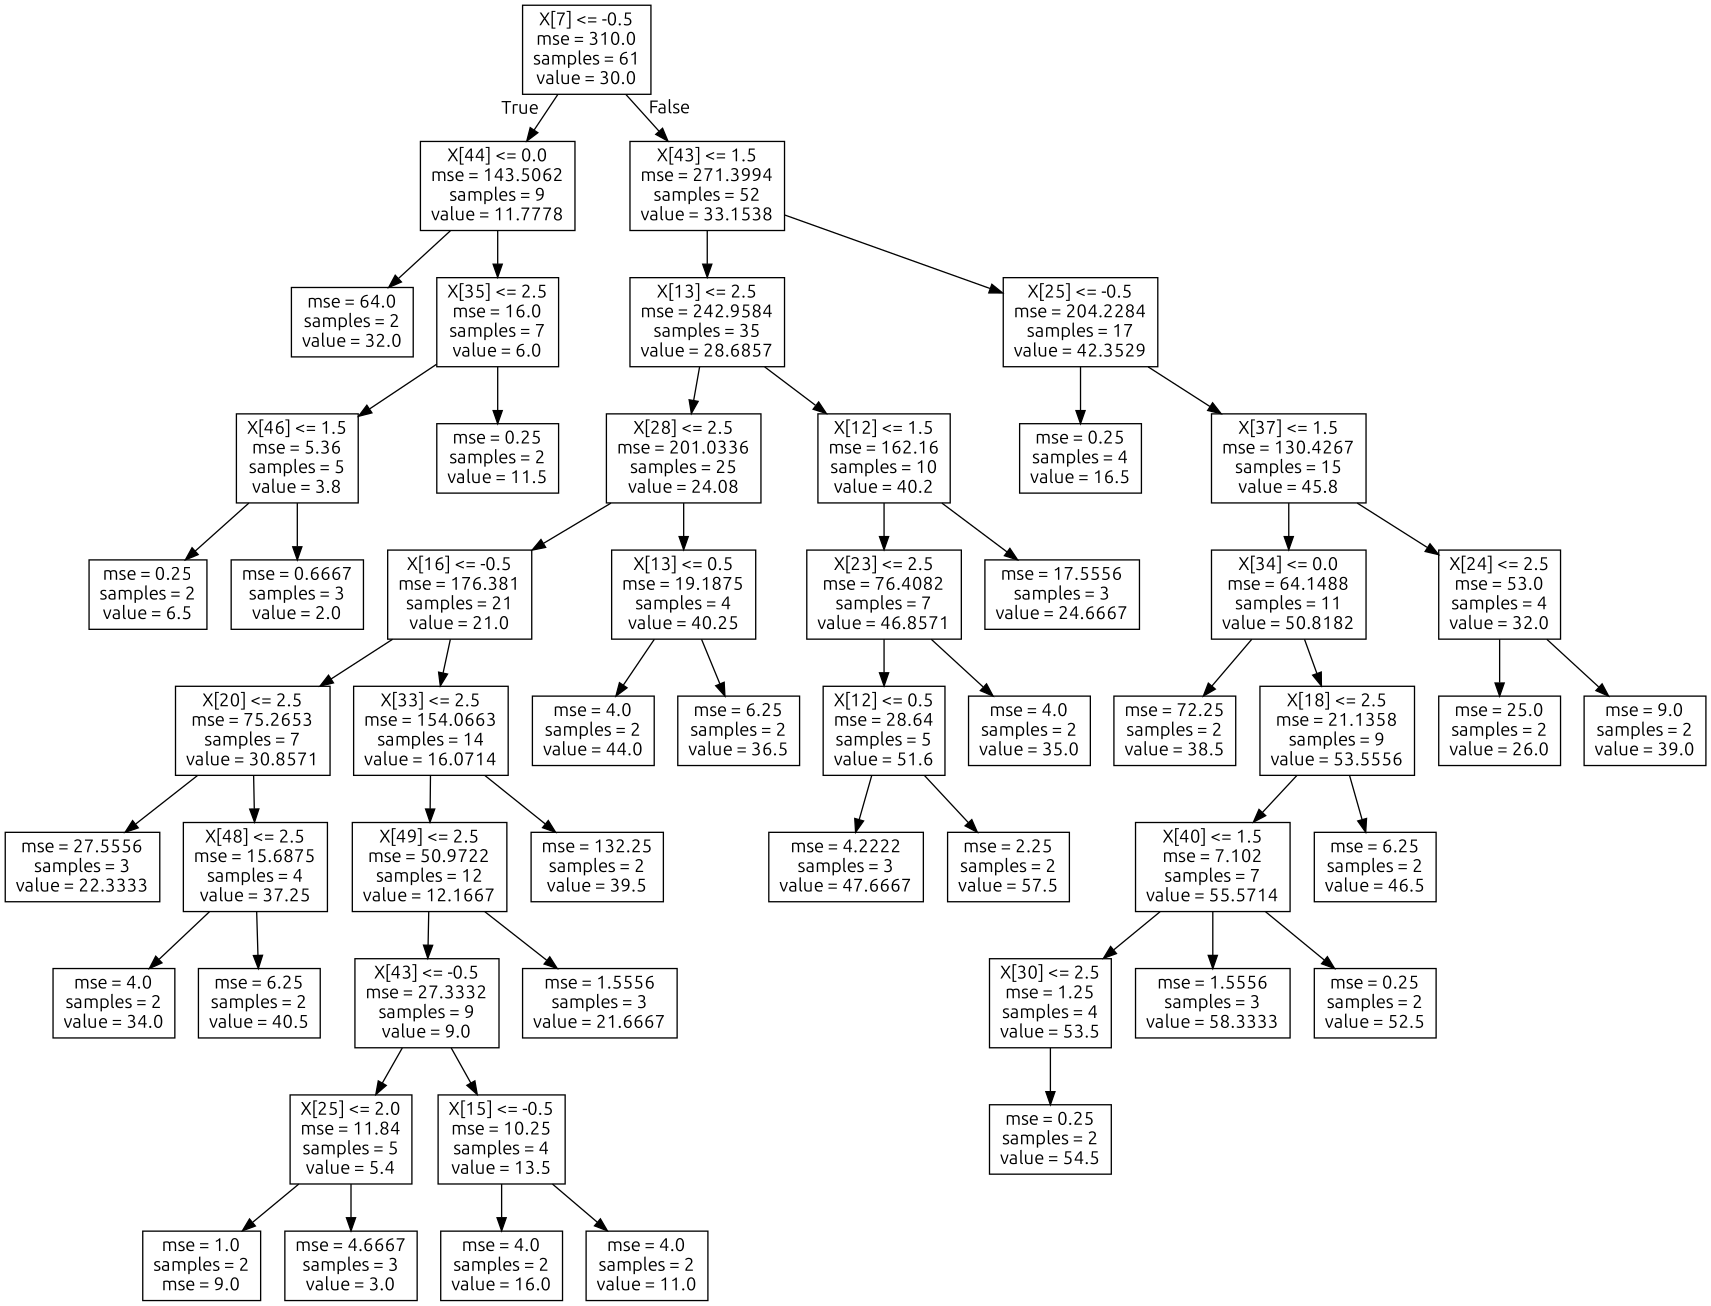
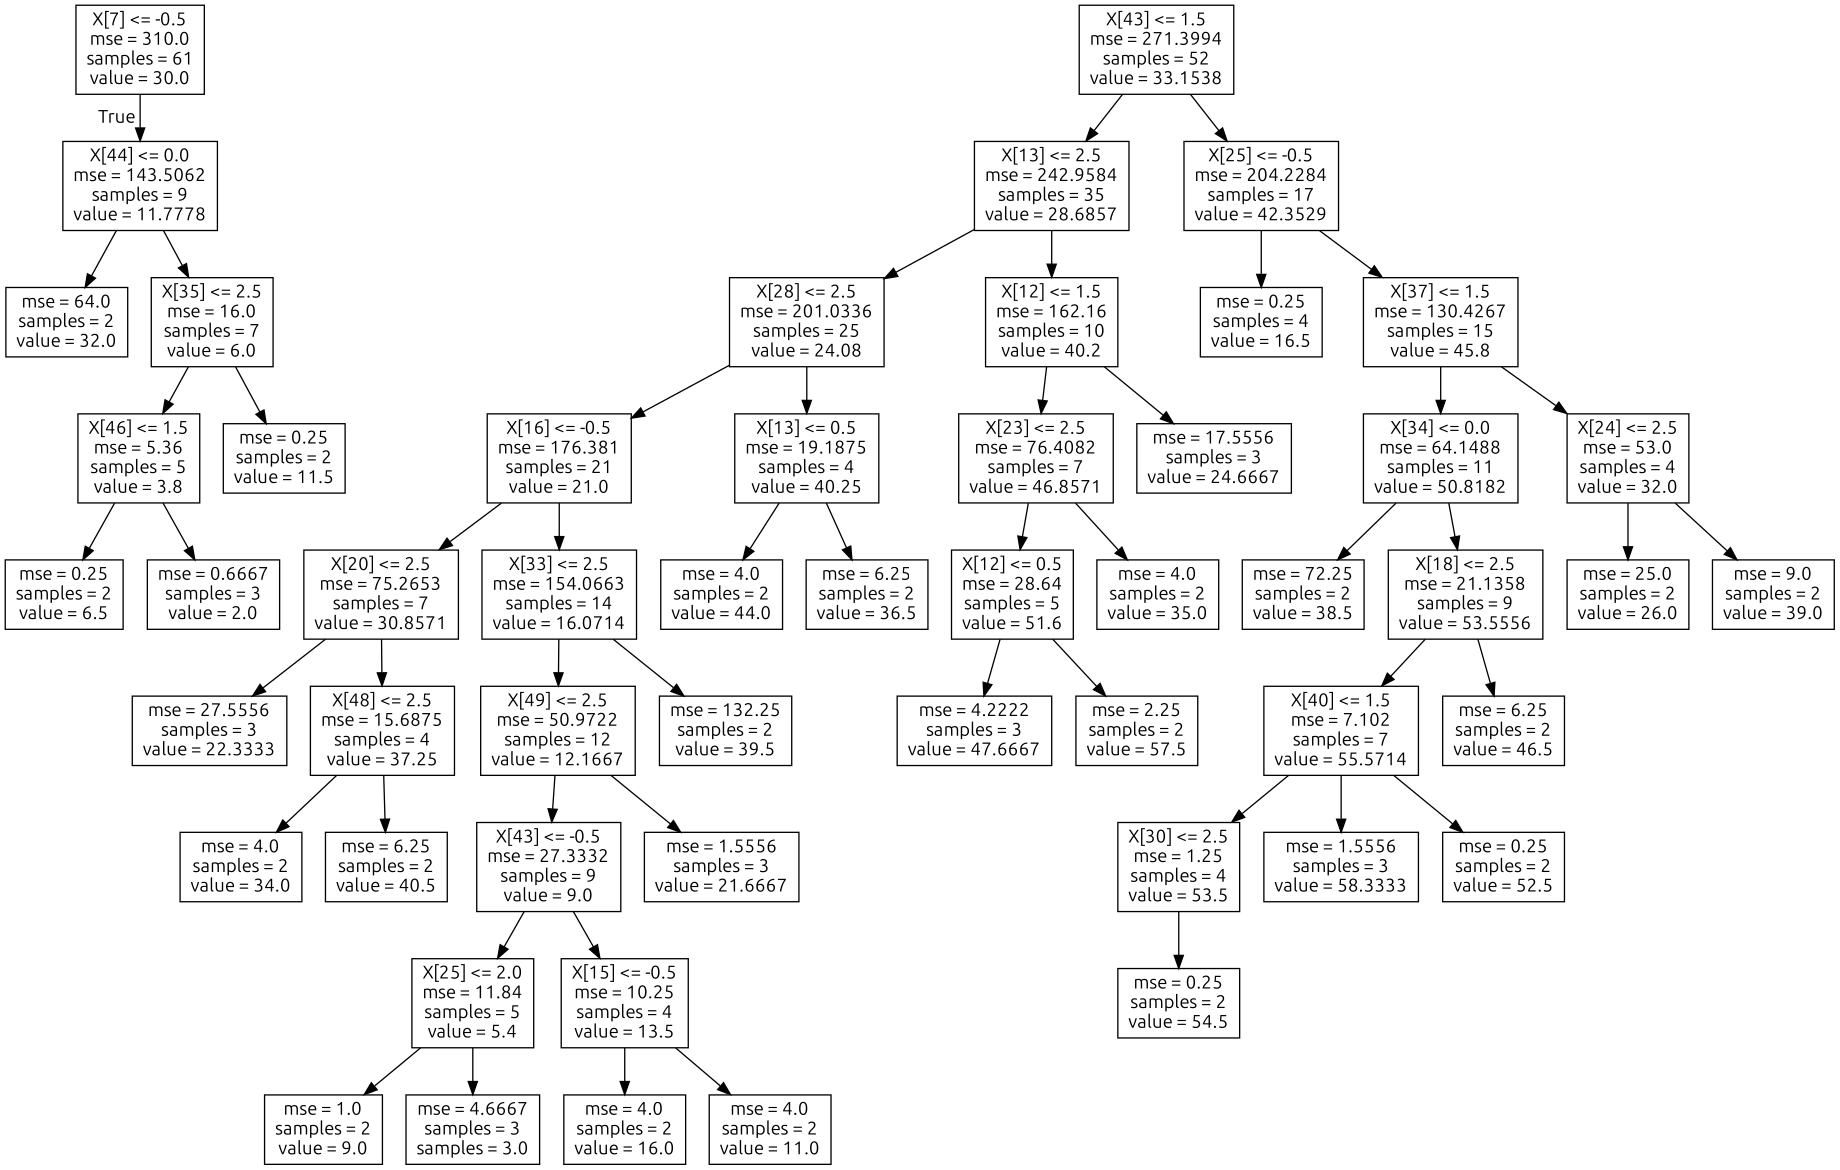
edge "X[7] <= -0.5 mse = 310.0 samples = 61 value = 30.0" -> "X[43] <= 1.5 mse = 271.3994 samples = 52 value = 33.1538": removed
node "mse = 1.0 samples = 2 mse = 9.0": label "mse = 1.0 samples = 2 mse = 9.0" -> "mse = 1.0 samples = 2 value = 9.0"
node "mse = 4.6667 samples = 3 value = 3.0": label "mse = 4.6667 samples = 3 value = 3.0" -> "mse = 4.6667 samples = 3 samples = 3.0"
